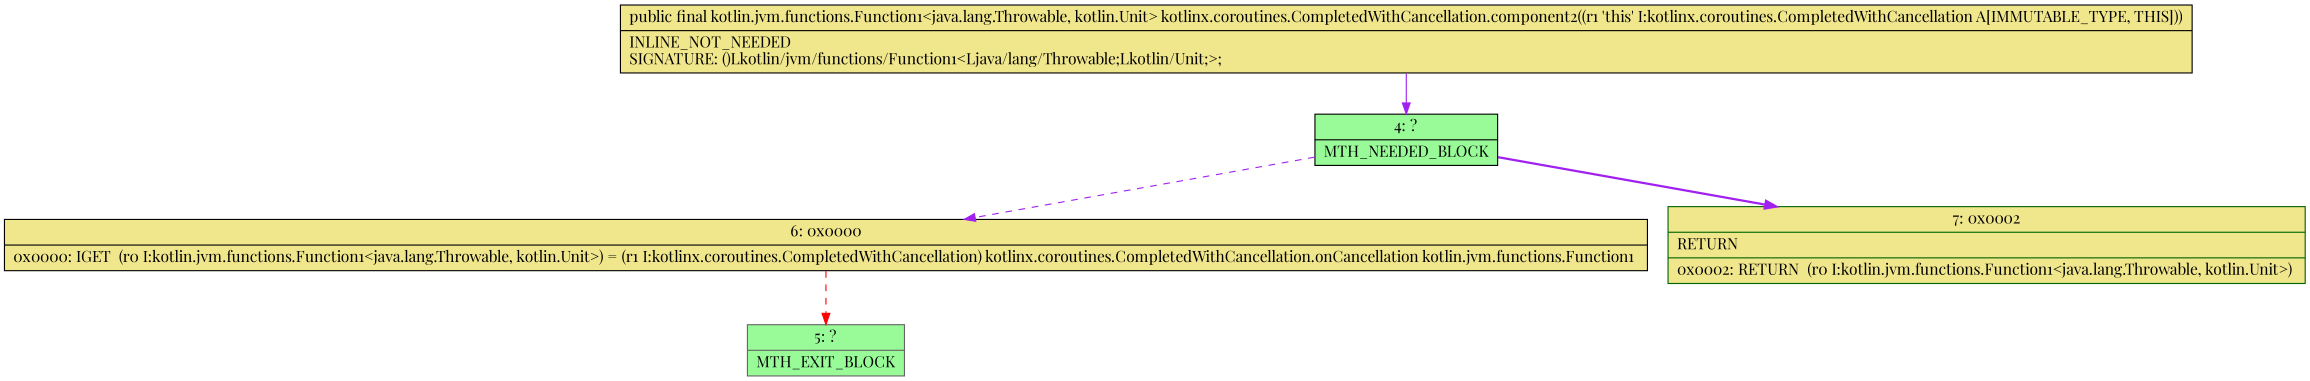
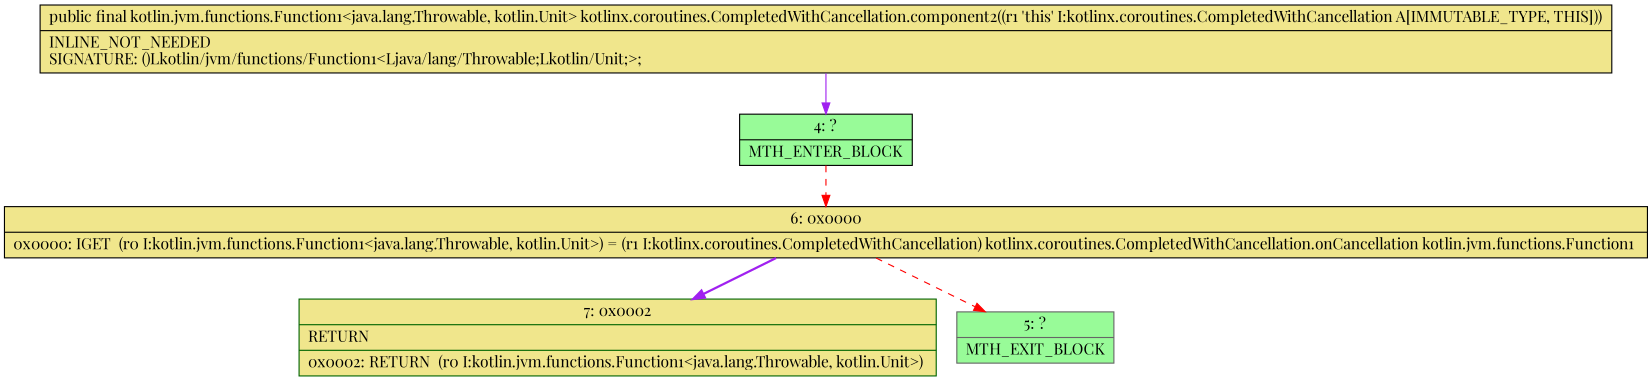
node "4: ?": text "MTH_NEEDED_BLOCK" -> "MTH_ENTER_BLOCK"
edge "4: ?" -> "7: 0x0002": now "6: 0x0000" -> "7: 0x0002"
edge "4: ?" -> "6: 0x0000": color purple -> red
